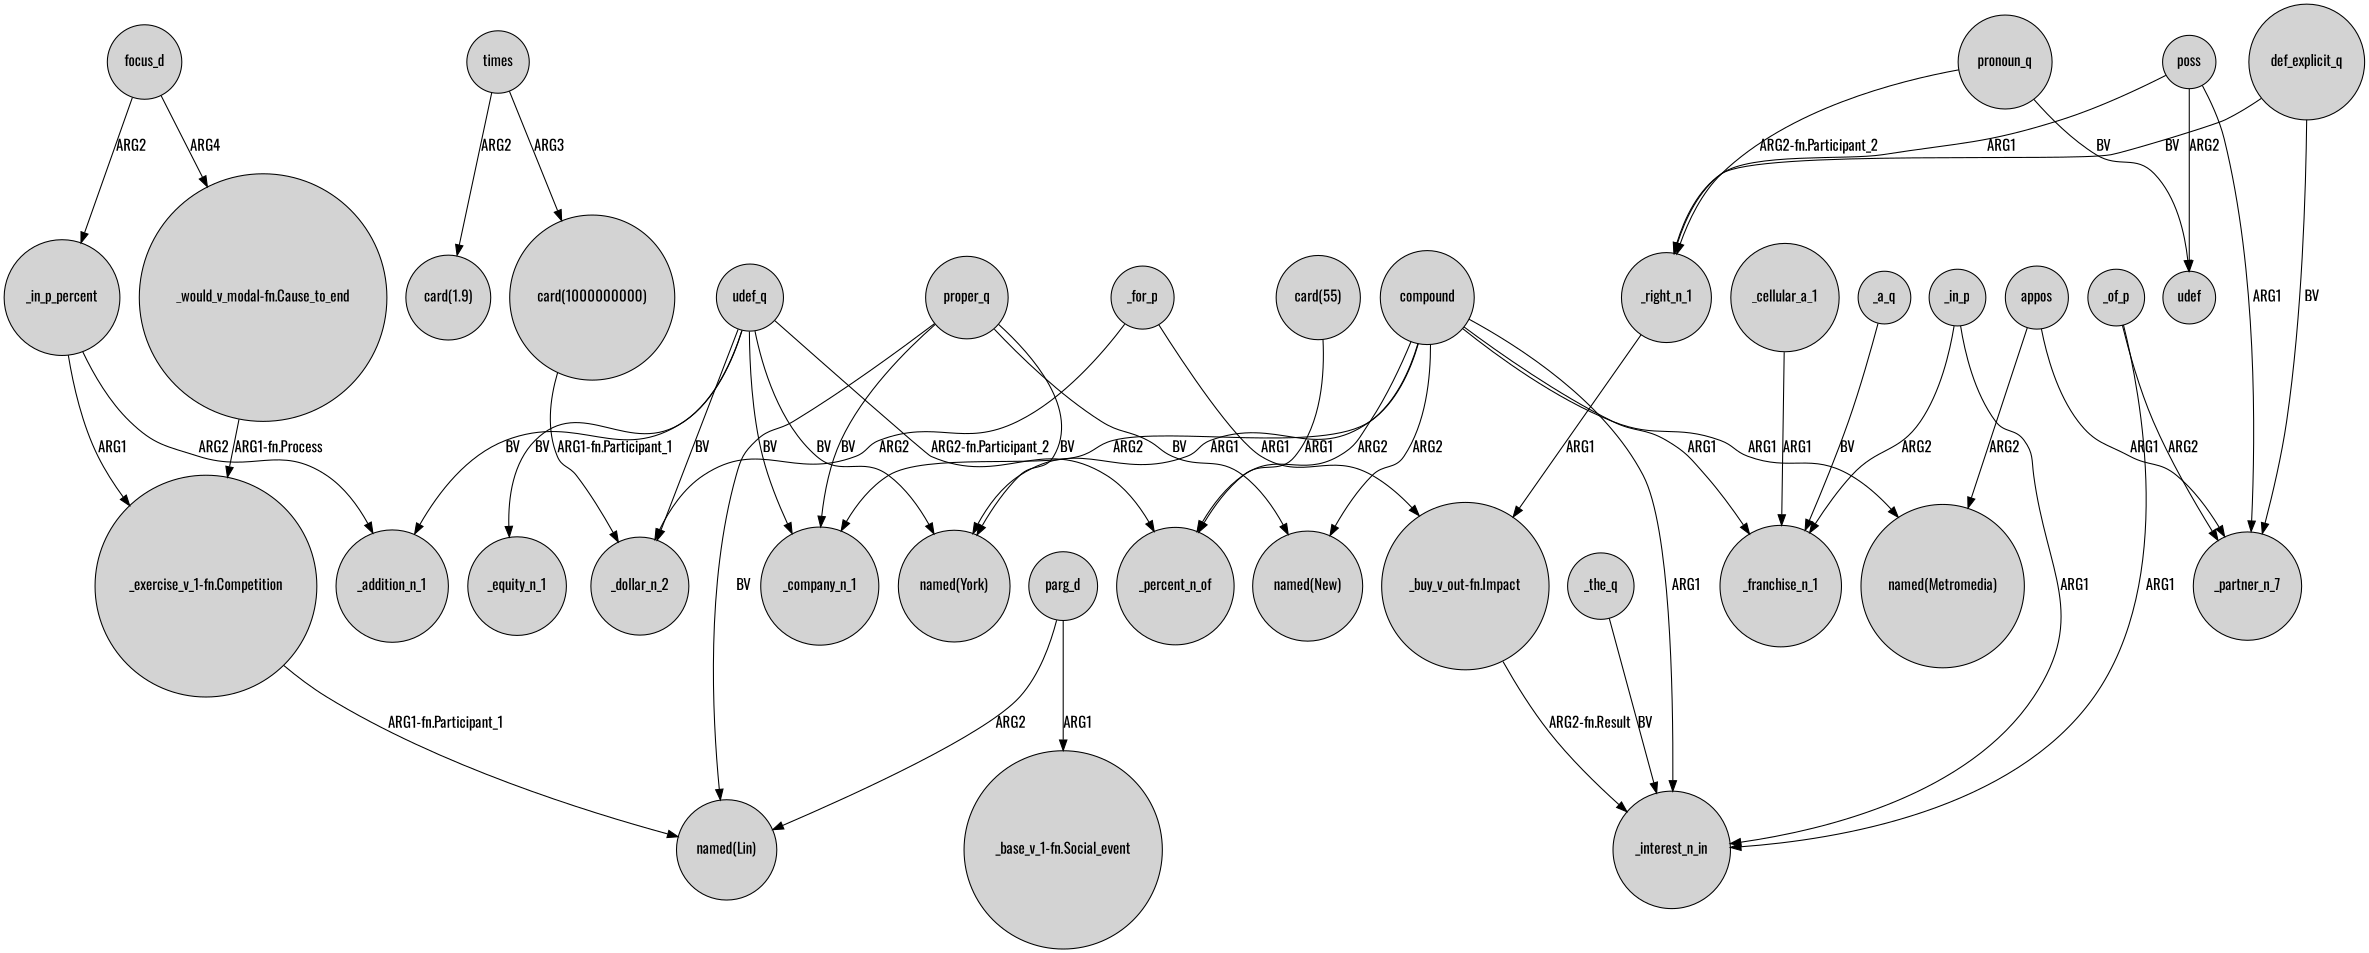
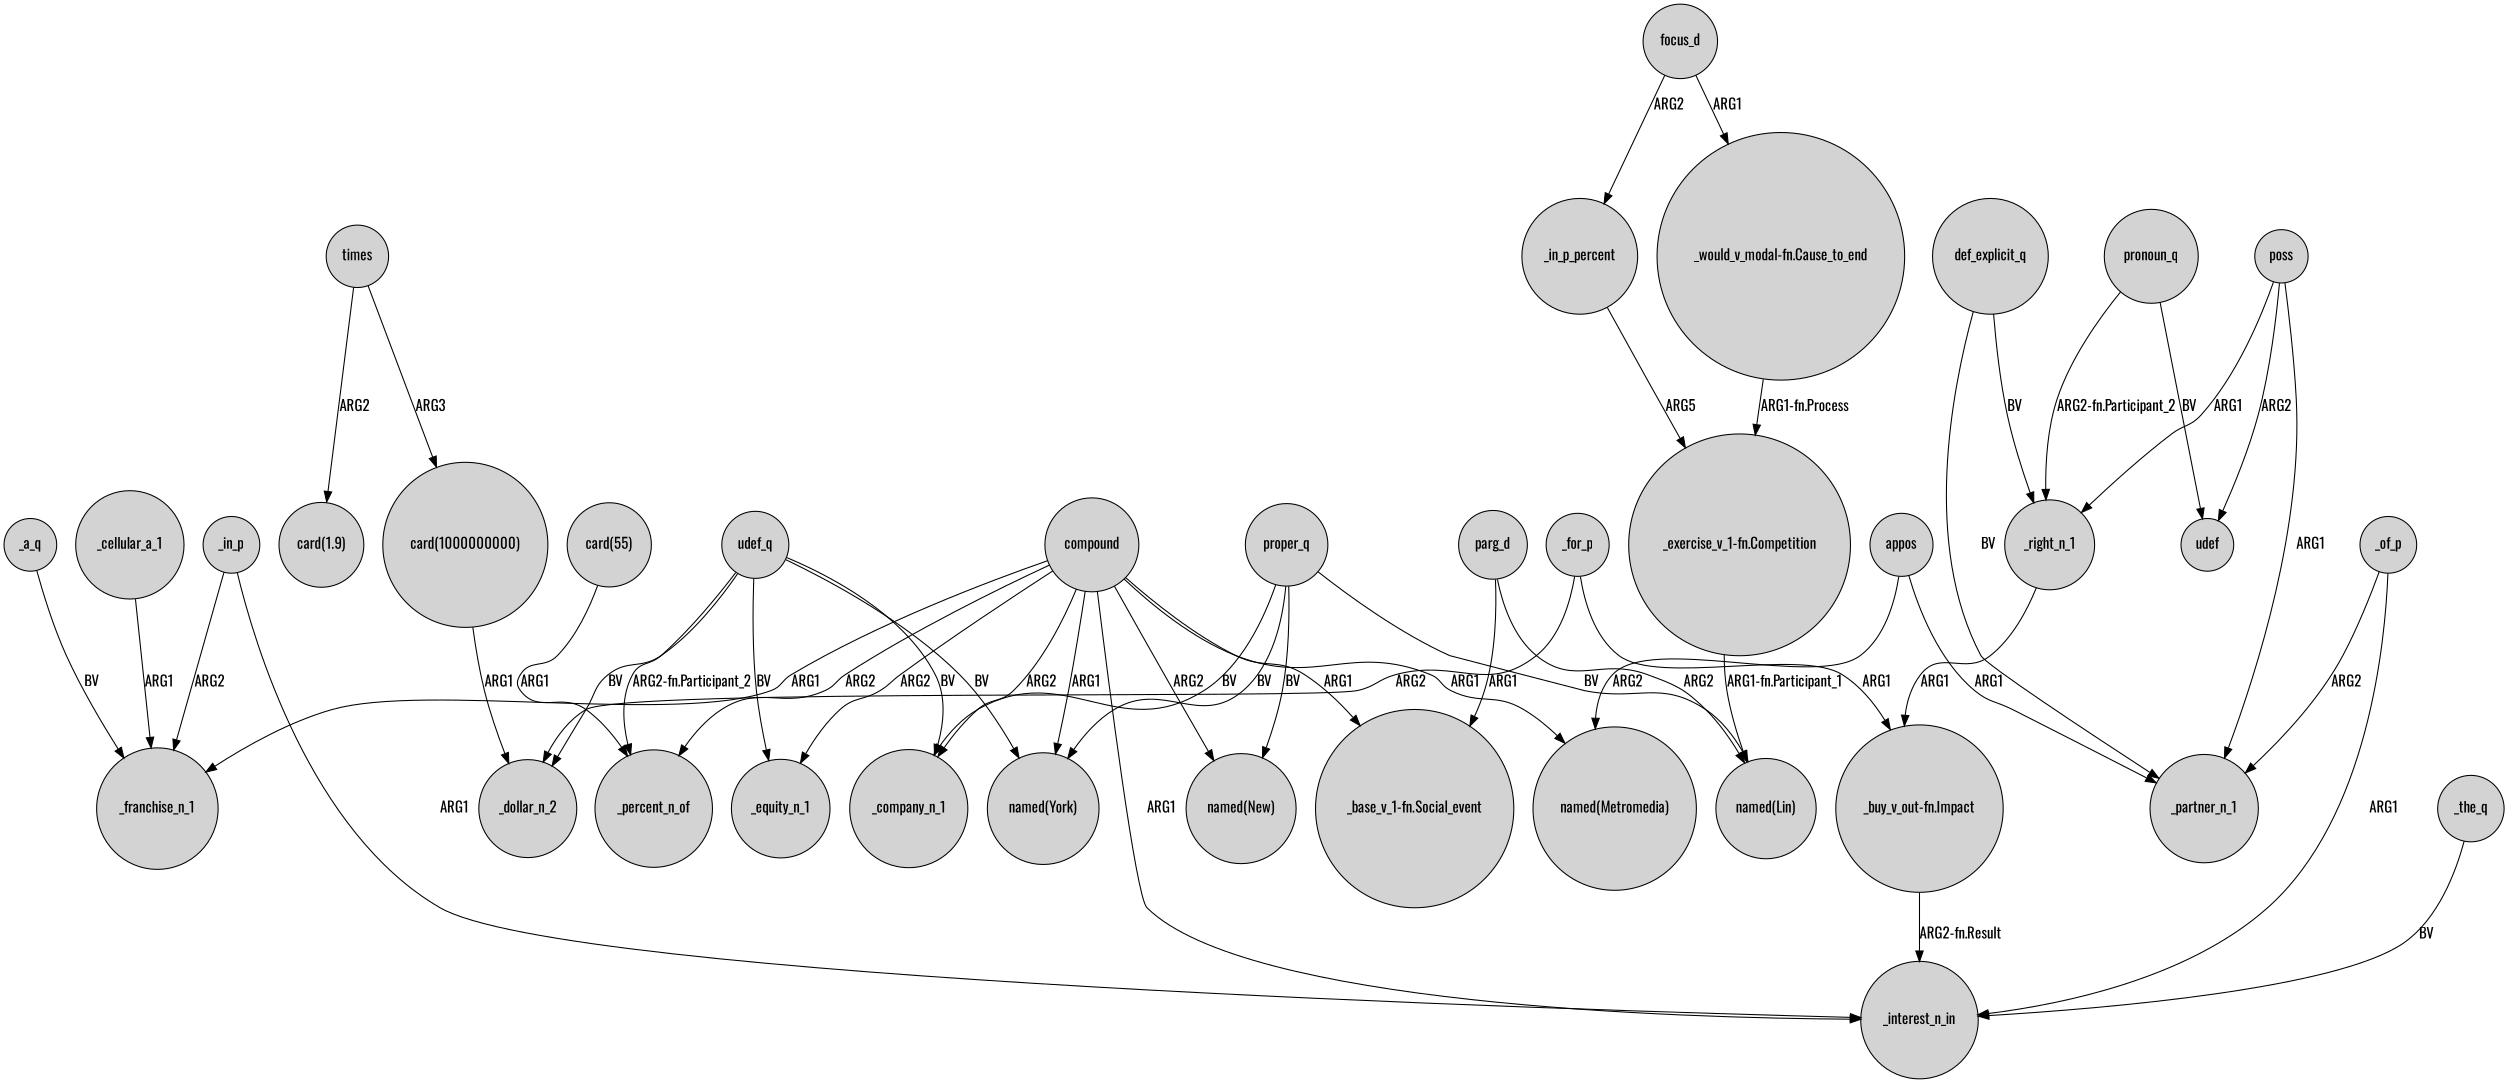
edge "focus_d" -> "_would_v_modal-fn.Cause_to_end": label "ARG4" -> "ARG1"
edge "_in_p_percent" -> "_exercise_v_1-fn.Competition": label "ARG1" -> "ARG5"
edge "card(1000000000)" -> "_dollar_n_2": label "ARG1-fn.Participant_1" -> "ARG1"
node "_addition_n_1": removed
node "_partner_n_7": label "_partner_n_7" -> "_partner_n_1"
edge "compound" -> "_base_v_1-fn.Social_event": added, label "ARG1"
edge "compound" -> "_equity_n_1": added, label "ARG2"
